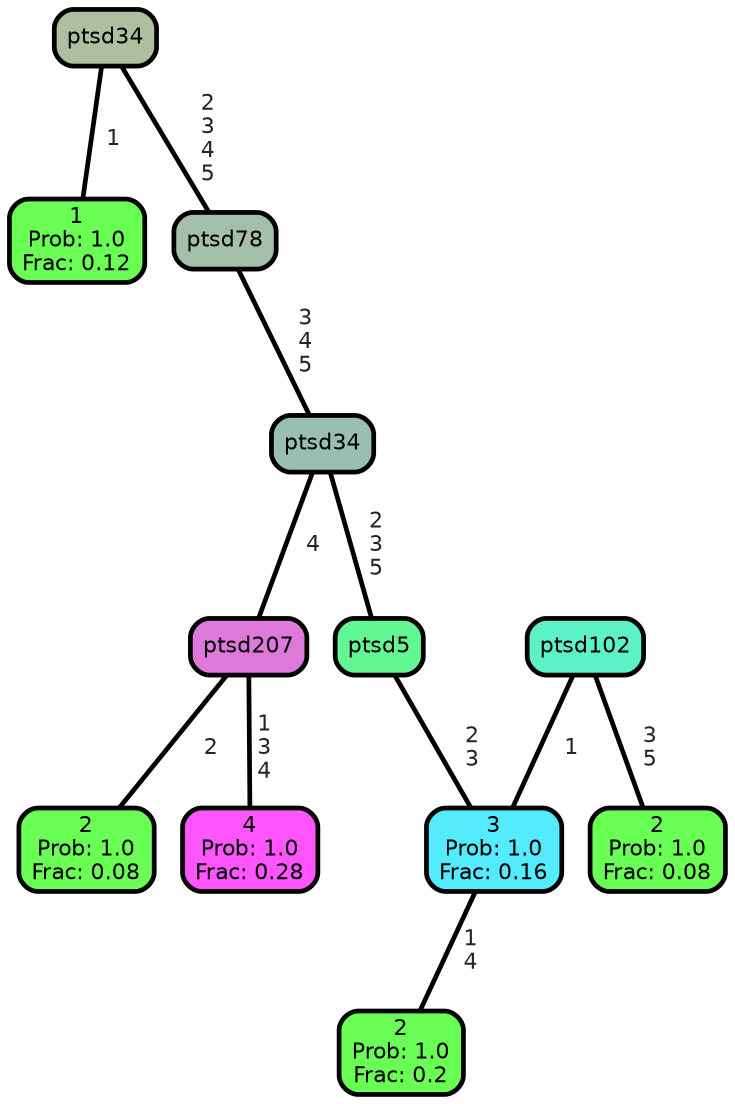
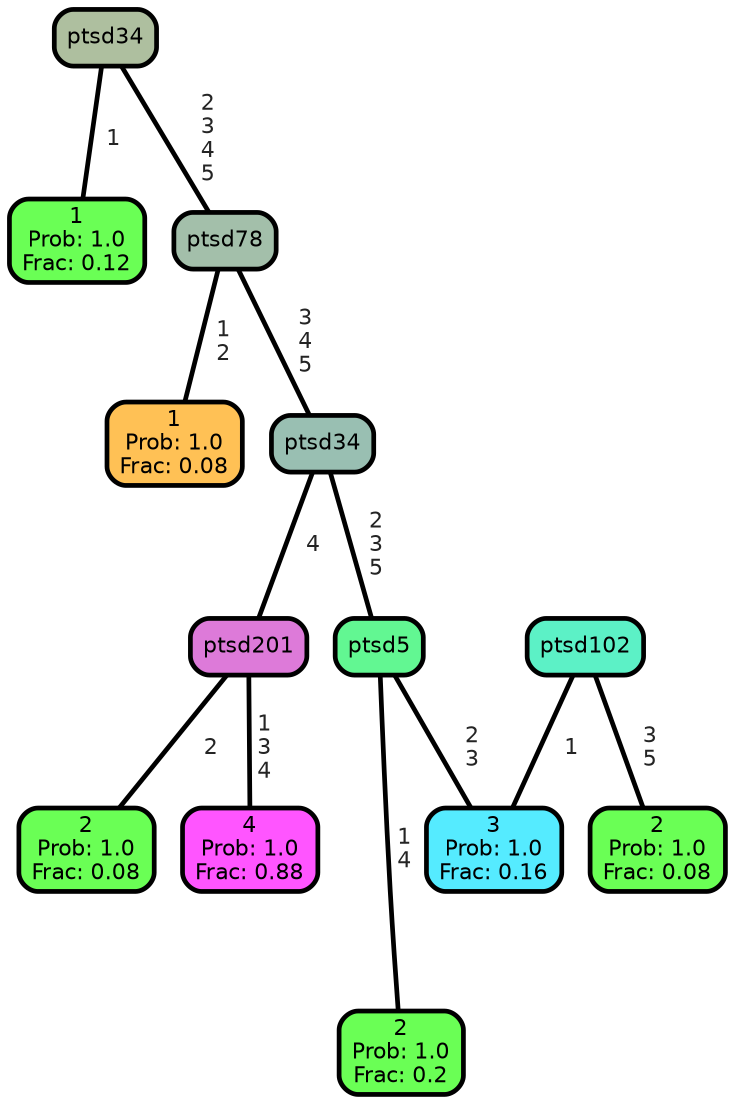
node "1 Prob: 1.0 Frac: 0.08": added
node "ptsd207": label "ptsd207" -> "ptsd201"
node "4 Prob: 1.0 Frac: 0.28": label "4 Prob: 1.0 Frac: 0.28" -> "4 Prob: 1.0 Frac: 0.88"
edge "3 Prob: 1.0 Frac: 0.16" -- "2 Prob: 1.0 Frac: 0.2": now "ptsd5" -- "2 Prob: 1.0 Frac: 0.2"
